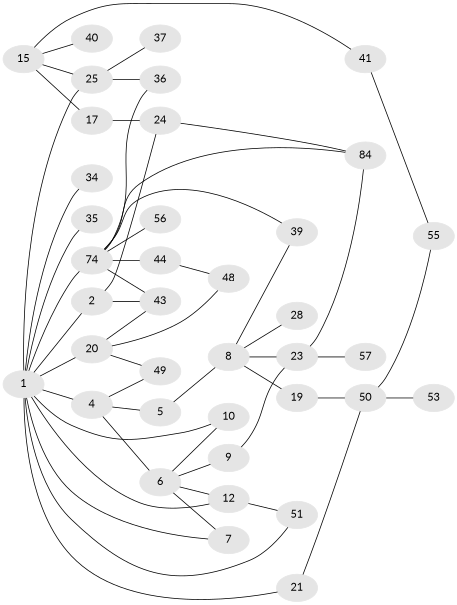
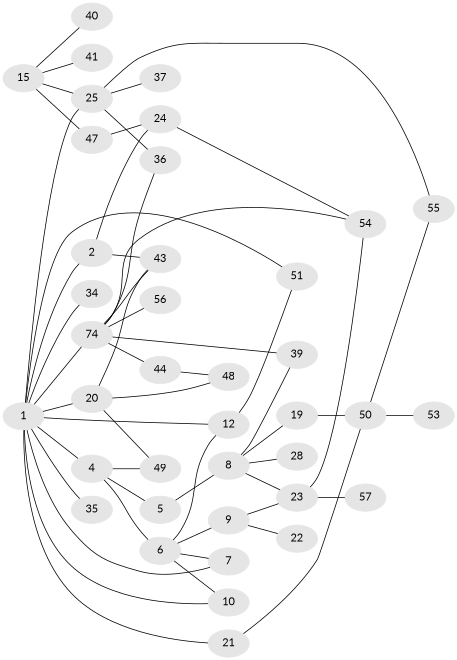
node "17": label "17" -> "47"
edge "41" -- "55": now "25" -- "55"
node "84": label "84" -> "54"
node "22": added
